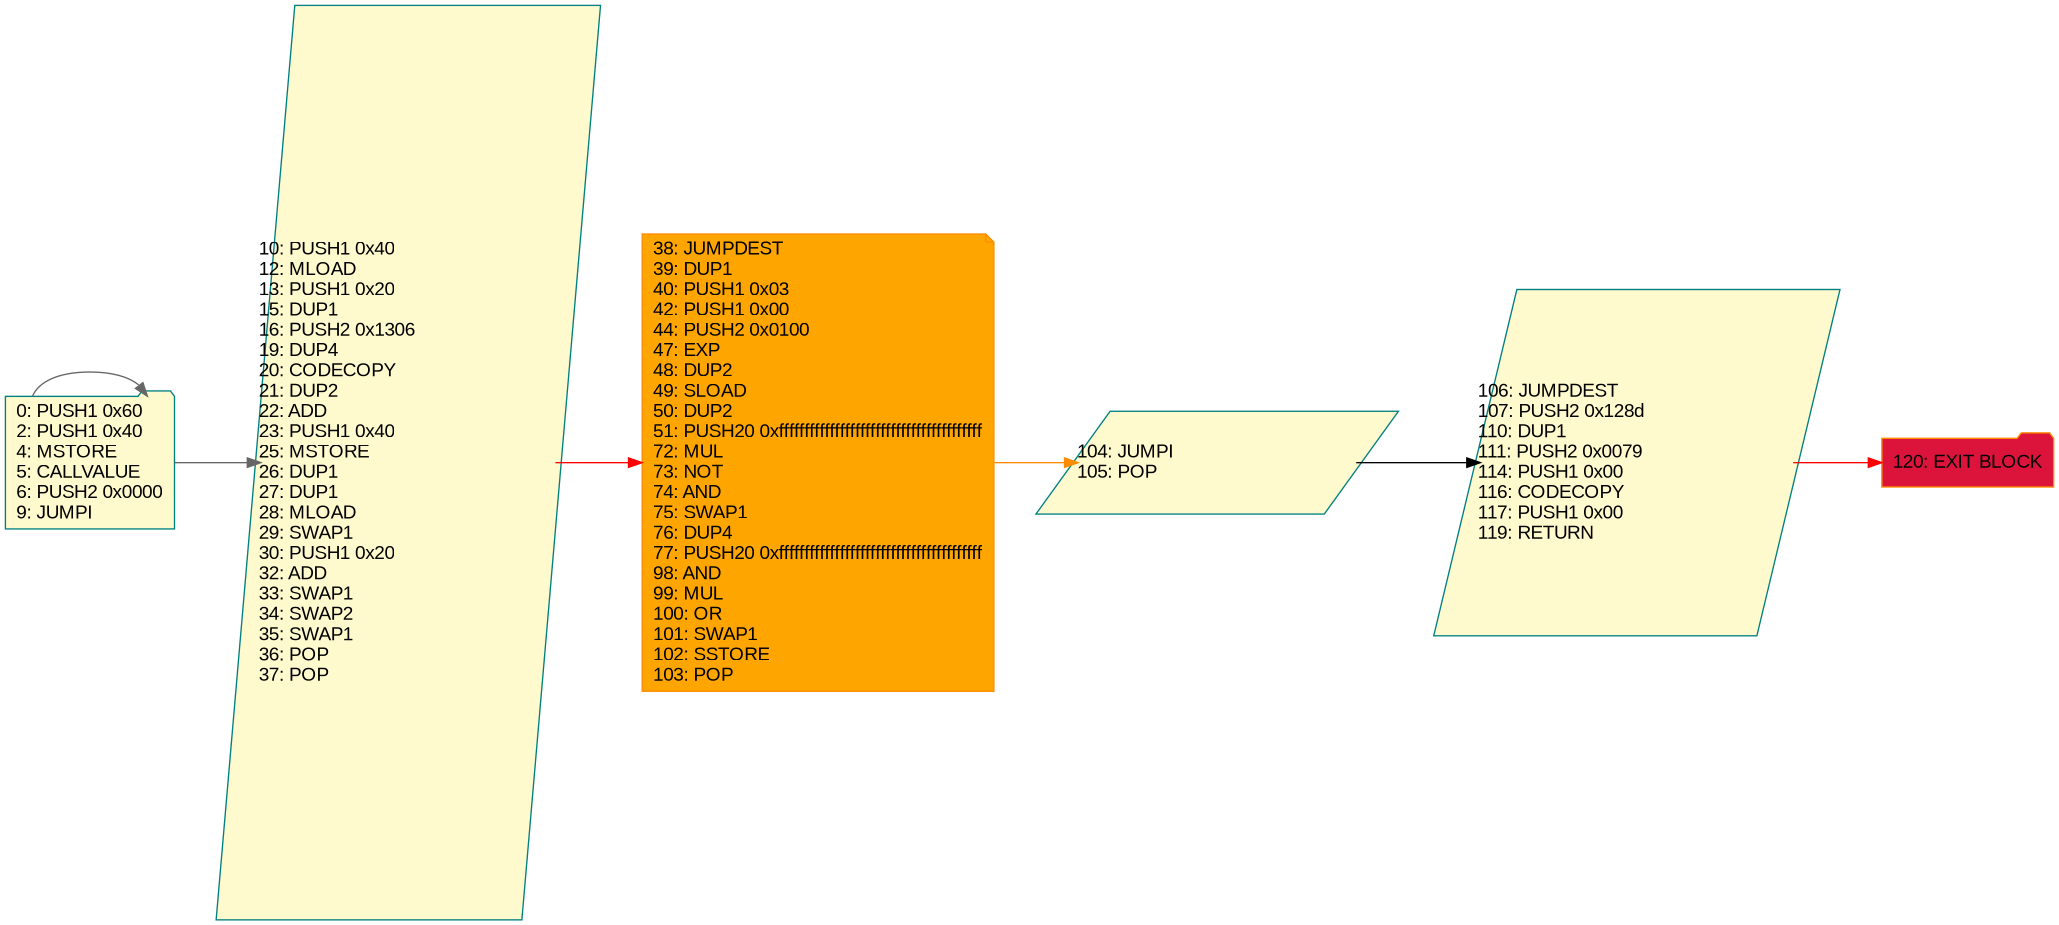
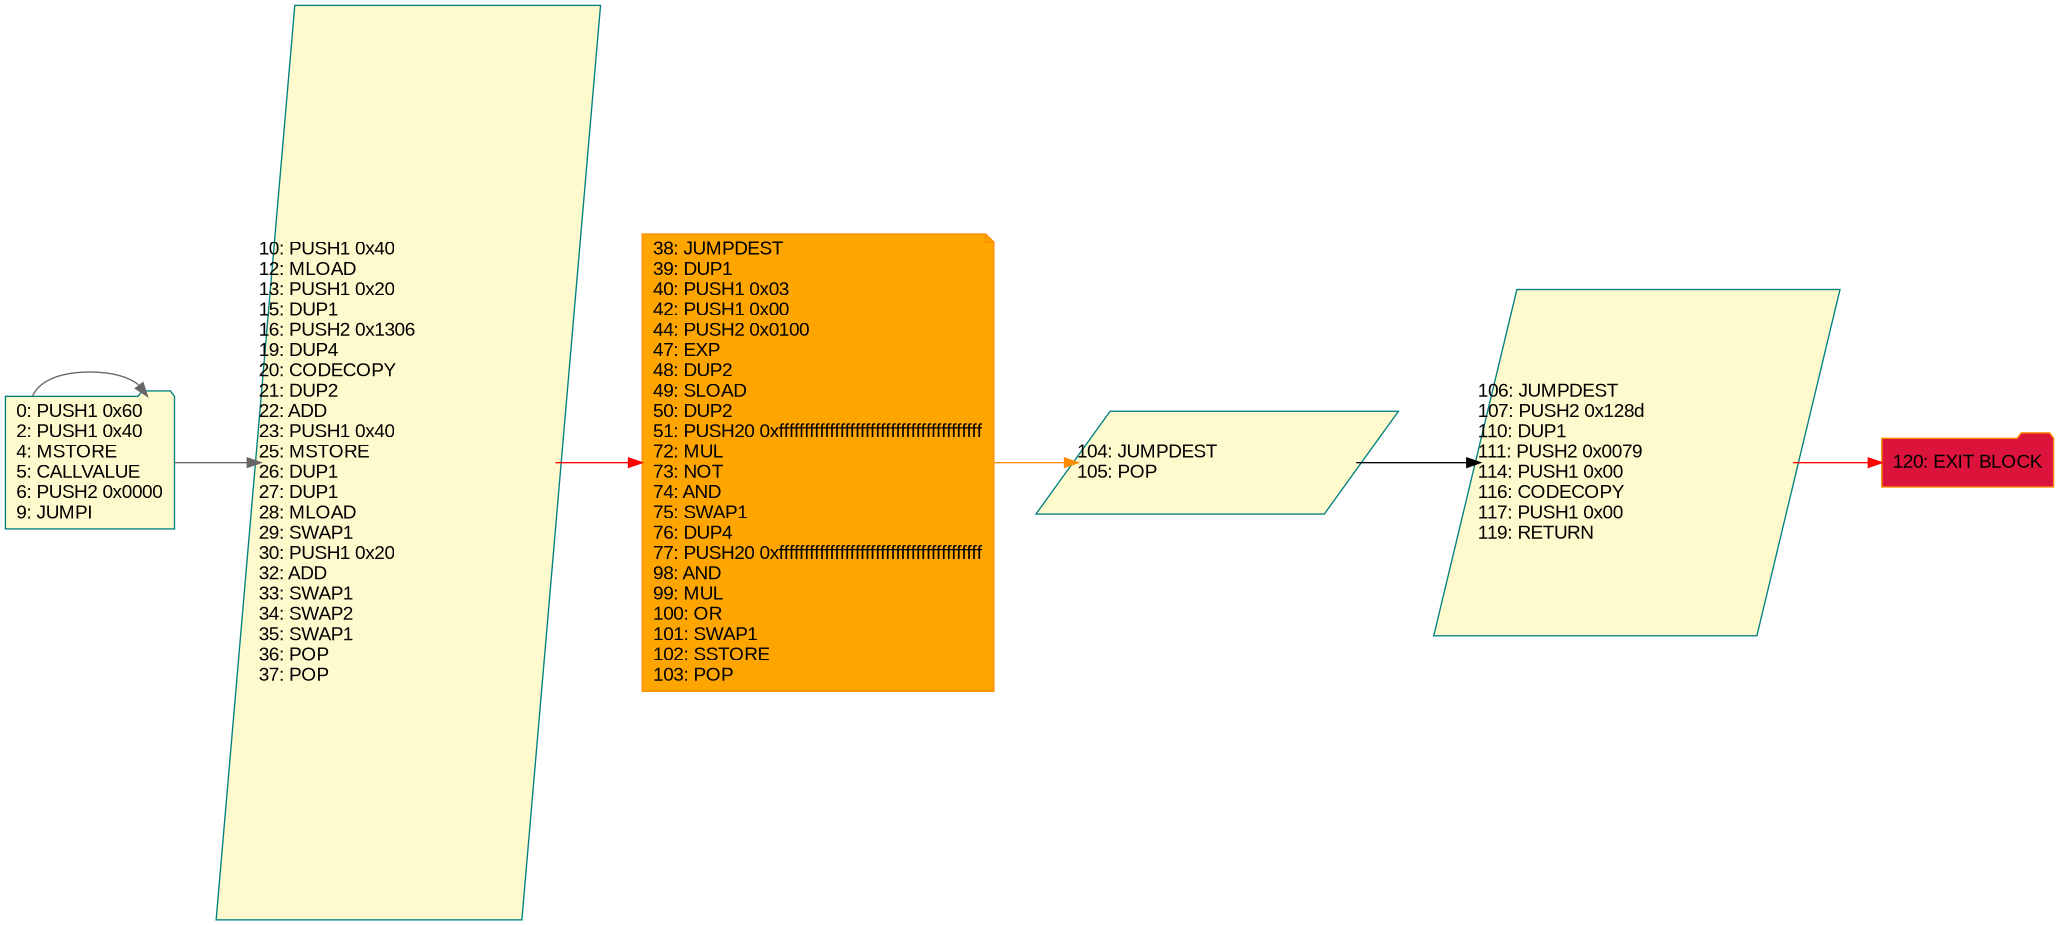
node "104: JUMPI 105: POP": label "104: JUMPI 105: POP" -> "104: JUMPDEST 105: POP"
